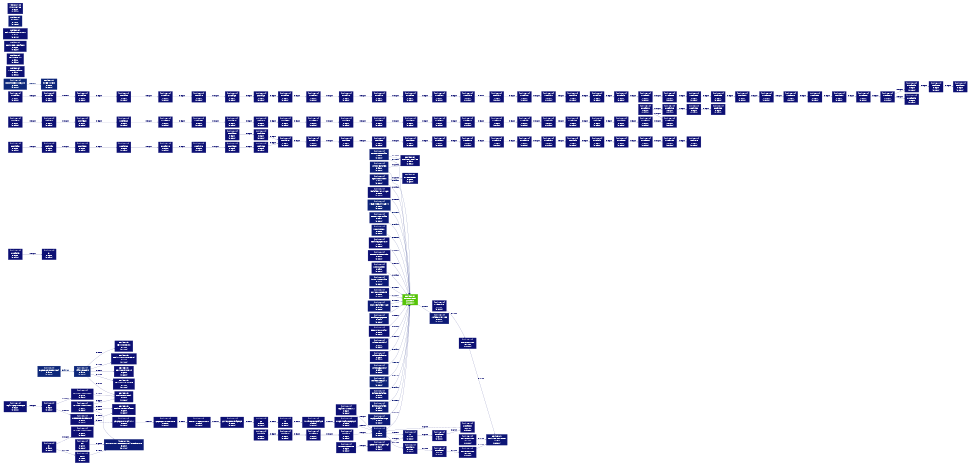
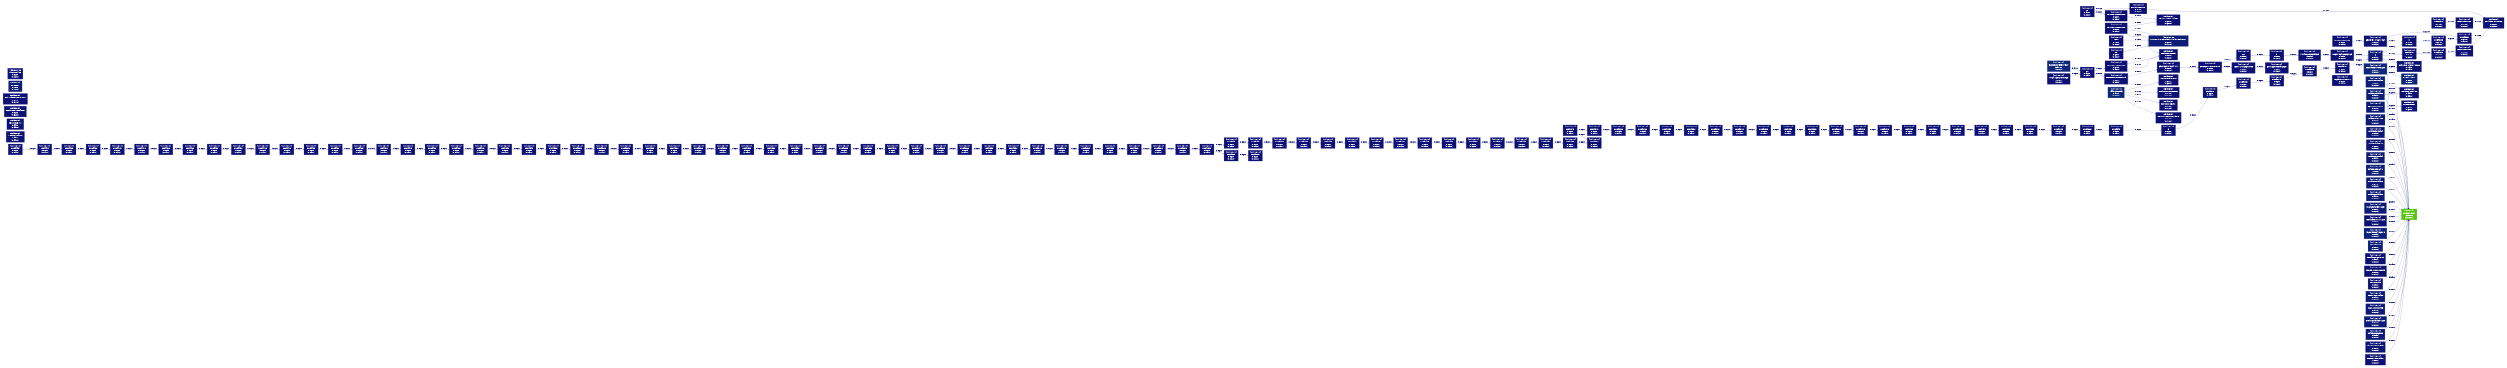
node "perlbench S_find_byclass.isra.5 1.49% (1.49%)": added
edge "[unknown] 2089ea0 0.86% (0.00%)" -> "[unknown] 2089e90 0.86% (0.00%)": now "[unknown] 2089e98 0.86% (0.00%)" -> "[unknown] 2089e90 0.86% (0.00%)"
node "[unknown] 2089c78 0.86% (0.00%)": added
edge "[unknown] 2089ed0 0.86% (0.00%)" -> "[unknown] 2089ec8 0.86% (0.00%)": label "0.86%" -> "1.02%"
edge "[unknown] 2089dc0 0.86% (0.00%)" -> "[unknown] 2089dc8 0.86% (0.00%)": reversed
edge "[unknown] 2089e00 0.86% (0.00%)" -> "[unknown] 2089df8 0.86% (0.00%)": now "[unknown] 2089e10 0.86% (0.00%)" -> "[unknown] 2089df8 0.86% (0.00%)"
edge "[unknown] 2089c28 0.86% (0.00%)" -> "[unknown] 2089af8 0.86% (0.00%)": added, label "0.86%"
node "[unknown] 2089da0 0.86% (0.00%)": added
edge "[unknown] 2089d60 0.86% (0.00%)" -> "[unknown] 2089d48 0.86% (0.00%)": now "[unknown] 2089d60 0.86% (0.00%)" -> "[unknown] 2089d58 0.86% (0.00%)"
edge "[unknown] 2089d80 0.86% (0.00%)" -> "[unknown] 2089d78 0.86% (0.00%)": reversed
edge "[unknown] 2089e80 0.86% (0.00%)" -> "[unknown] 2089e78 0.86% (0.00%)": added, label "0.86%"
edge "perlbench S_regmatch 60.30% (60.30%)" -> "[unknown] 41fde2073743a 3.22% (0.00%)": reversed
edge "[unknown] 363236373531732f 5.97% (0.00%)" -> "[unknown] 7fffd4d12efd 5.97% (0.00%)": now "[unknown] 363236373531732f 5.97% (0.00%)" -> "[unknown] 51 0.96% (0.00%)"
edge "[unknown] 617266202c296e68 0.82% (0.00%)" -> "[unknown] 60 0.82% (0.00%)": now "[unknown] 656e6547202e4343 0.82% (0.00%)" -> "[unknown] 60 0.82% (0.00%)"
edge "[unknown] 5 0.90% (0.00%)" -> "[unknown] 1001 0.75% (0.00%)": now "[unknown] 5 0.90% (0.00%)" -> "[unknown] 50700000001 0.74% (0.00%)"
